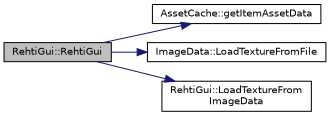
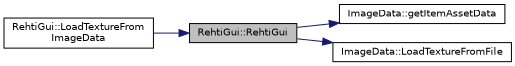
node "AssetCache::getItemAssetData": label "AssetCache::getItemAssetData" -> "ImageData::getItemAssetData"
edge "RehtiGui::RehtiGui" -> "RehtiGui::LoadTextureFrom ImageData": reversed
